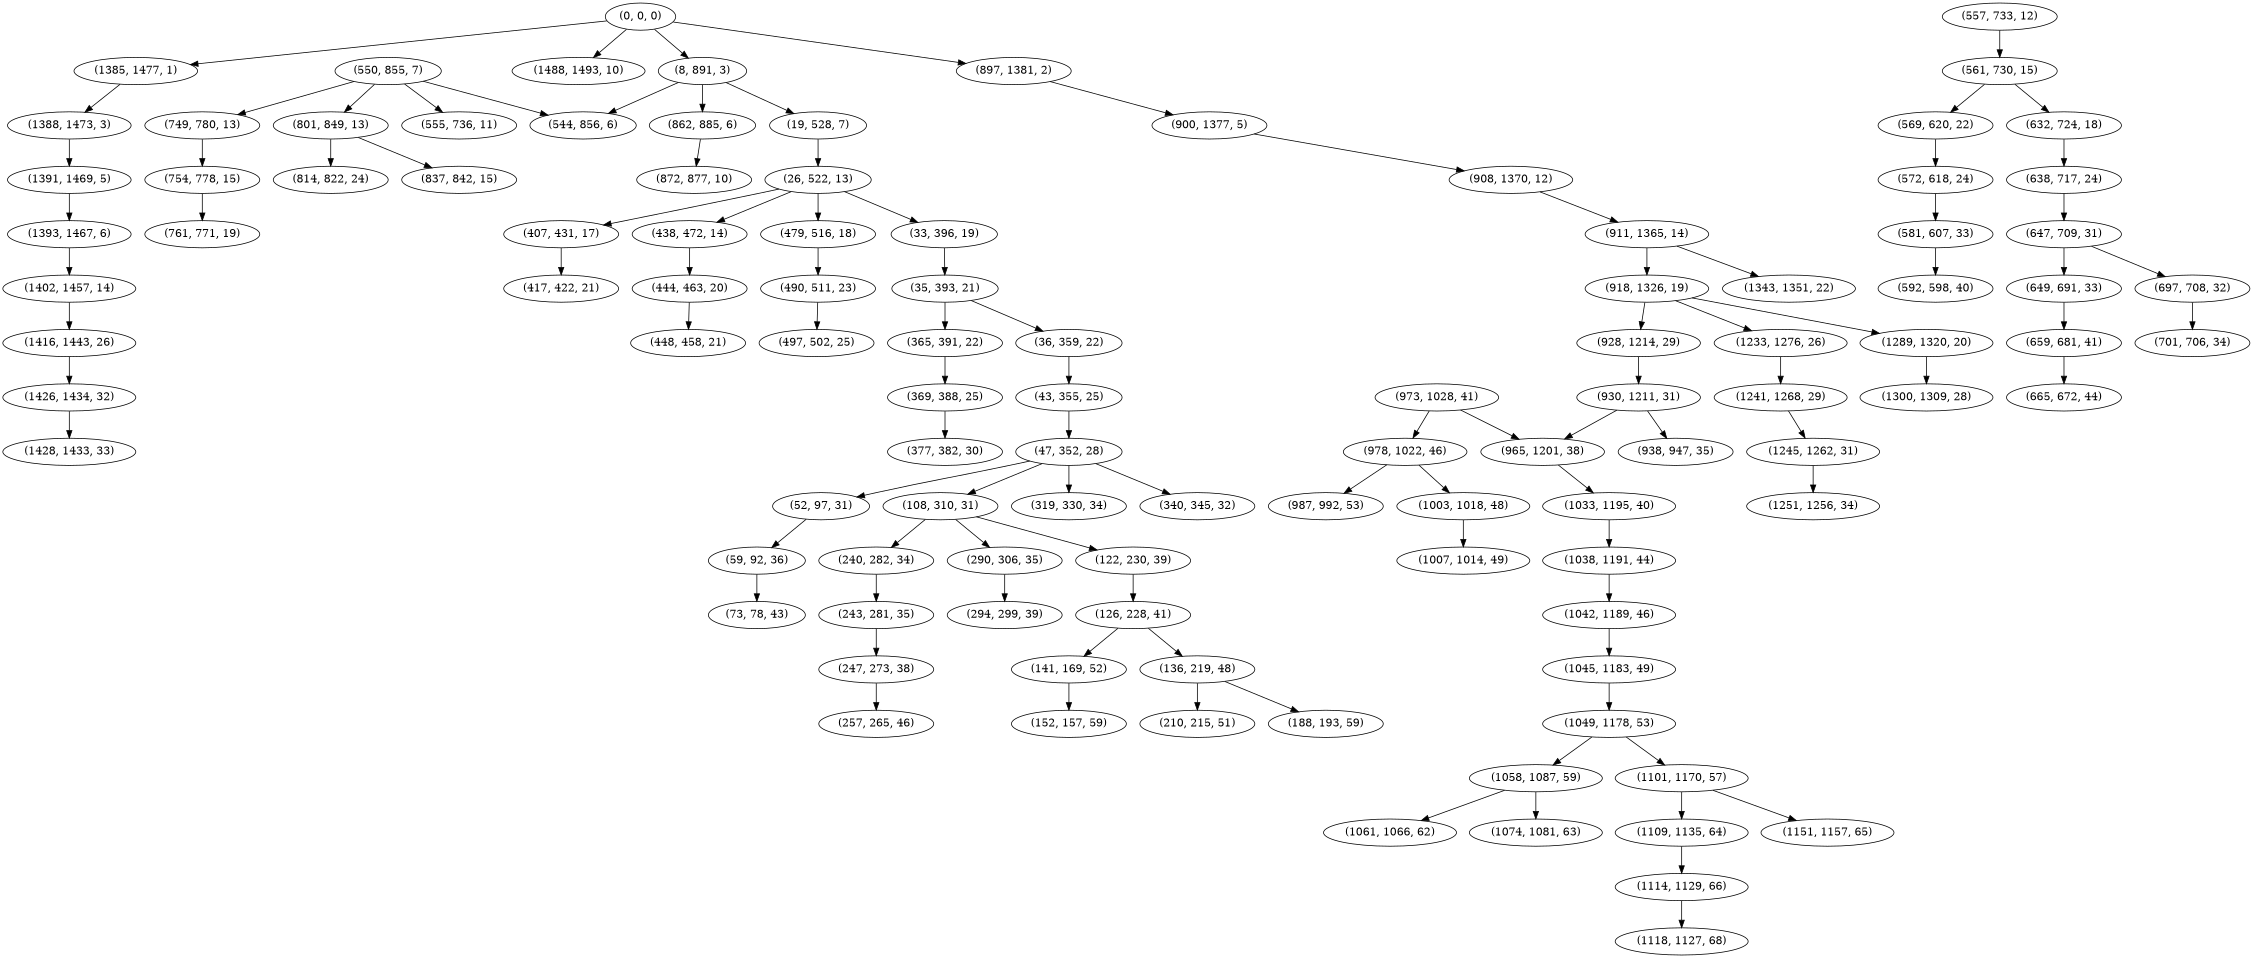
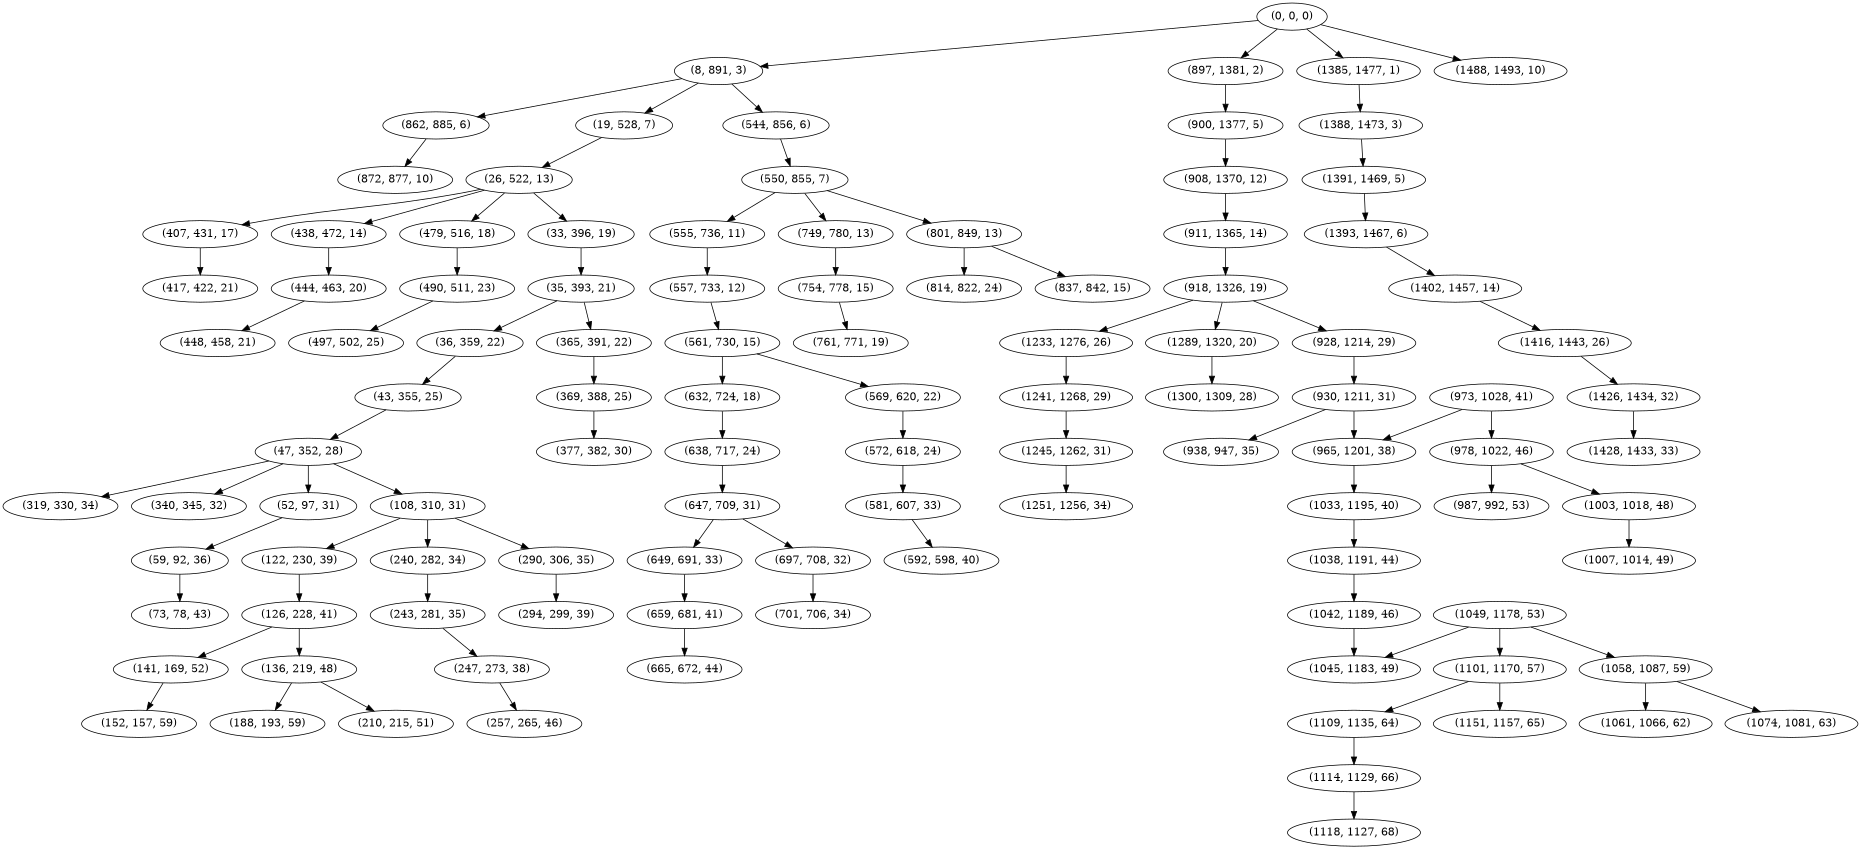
edge "(550, 855, 7)" -> "(544, 856, 6)": reversed
edge "(555, 736, 11)" -> "(557, 733, 12)": added
node "(1343, 1351, 22)": removed
edge "(1045, 1183, 49)" -> "(1049, 1178, 53)": reversed
